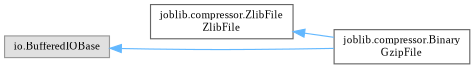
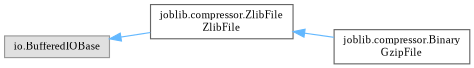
edge "joblib.compressor.Binary GzipFile" -> "io.BufferedIOBase": now "joblib.compressor.ZlibFile ZlibFile" -> "io.BufferedIOBase"
